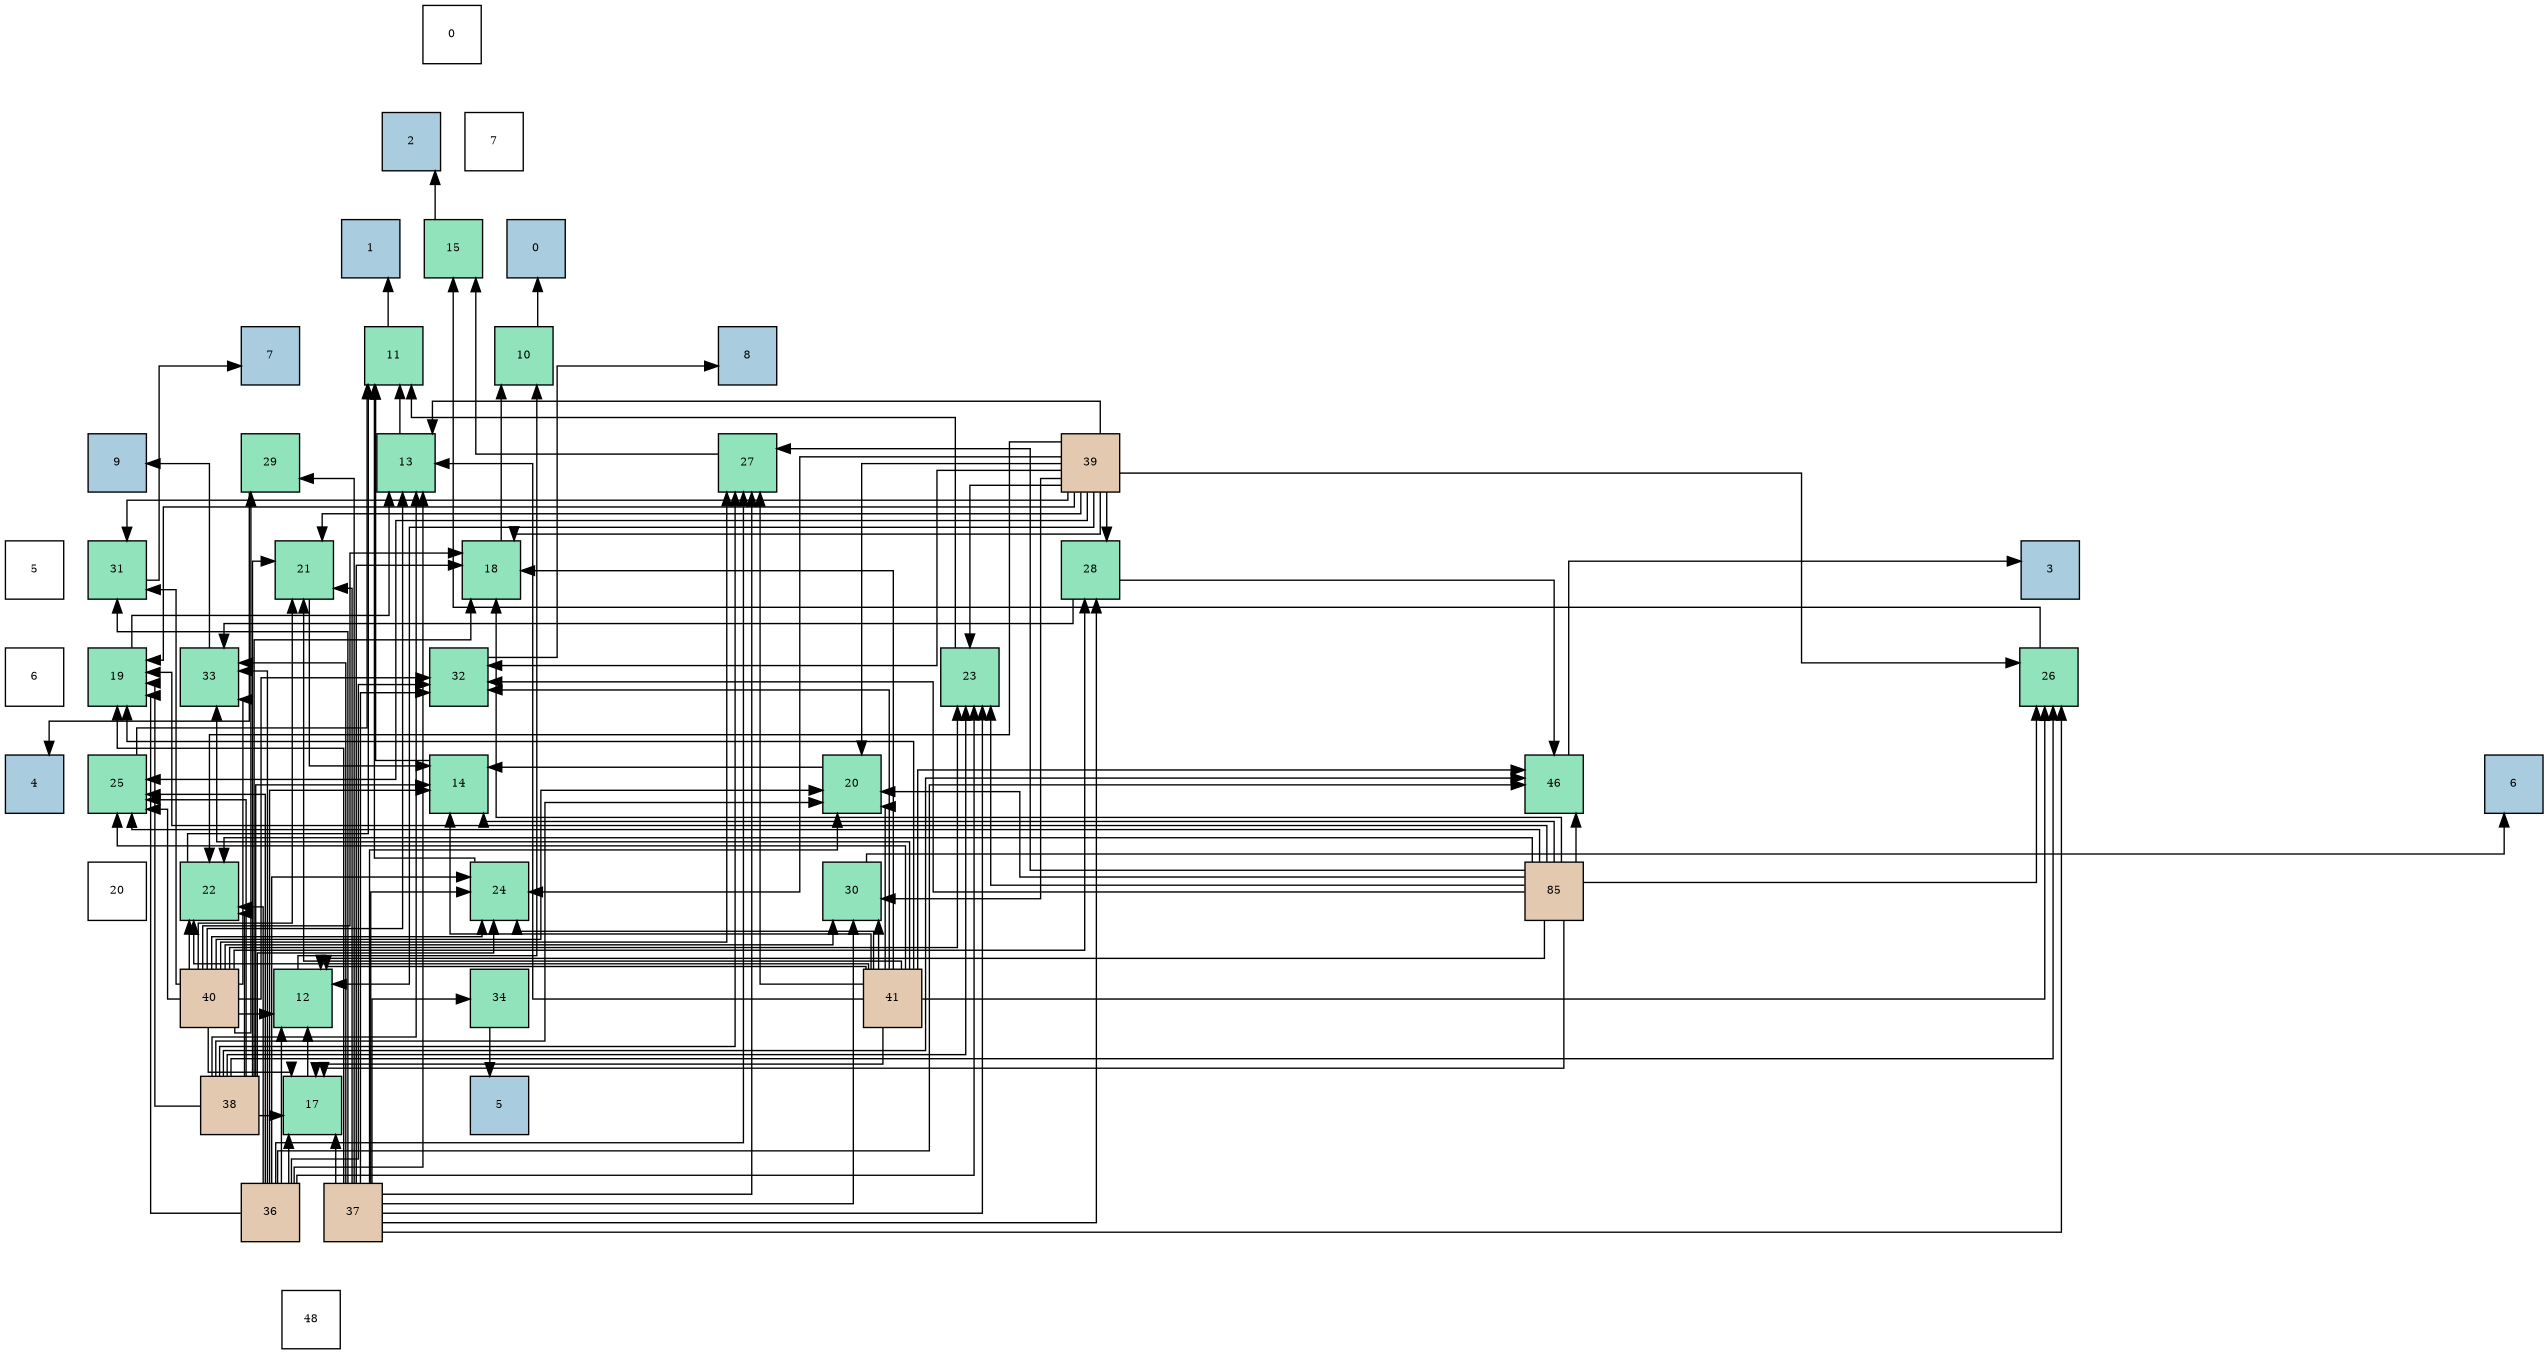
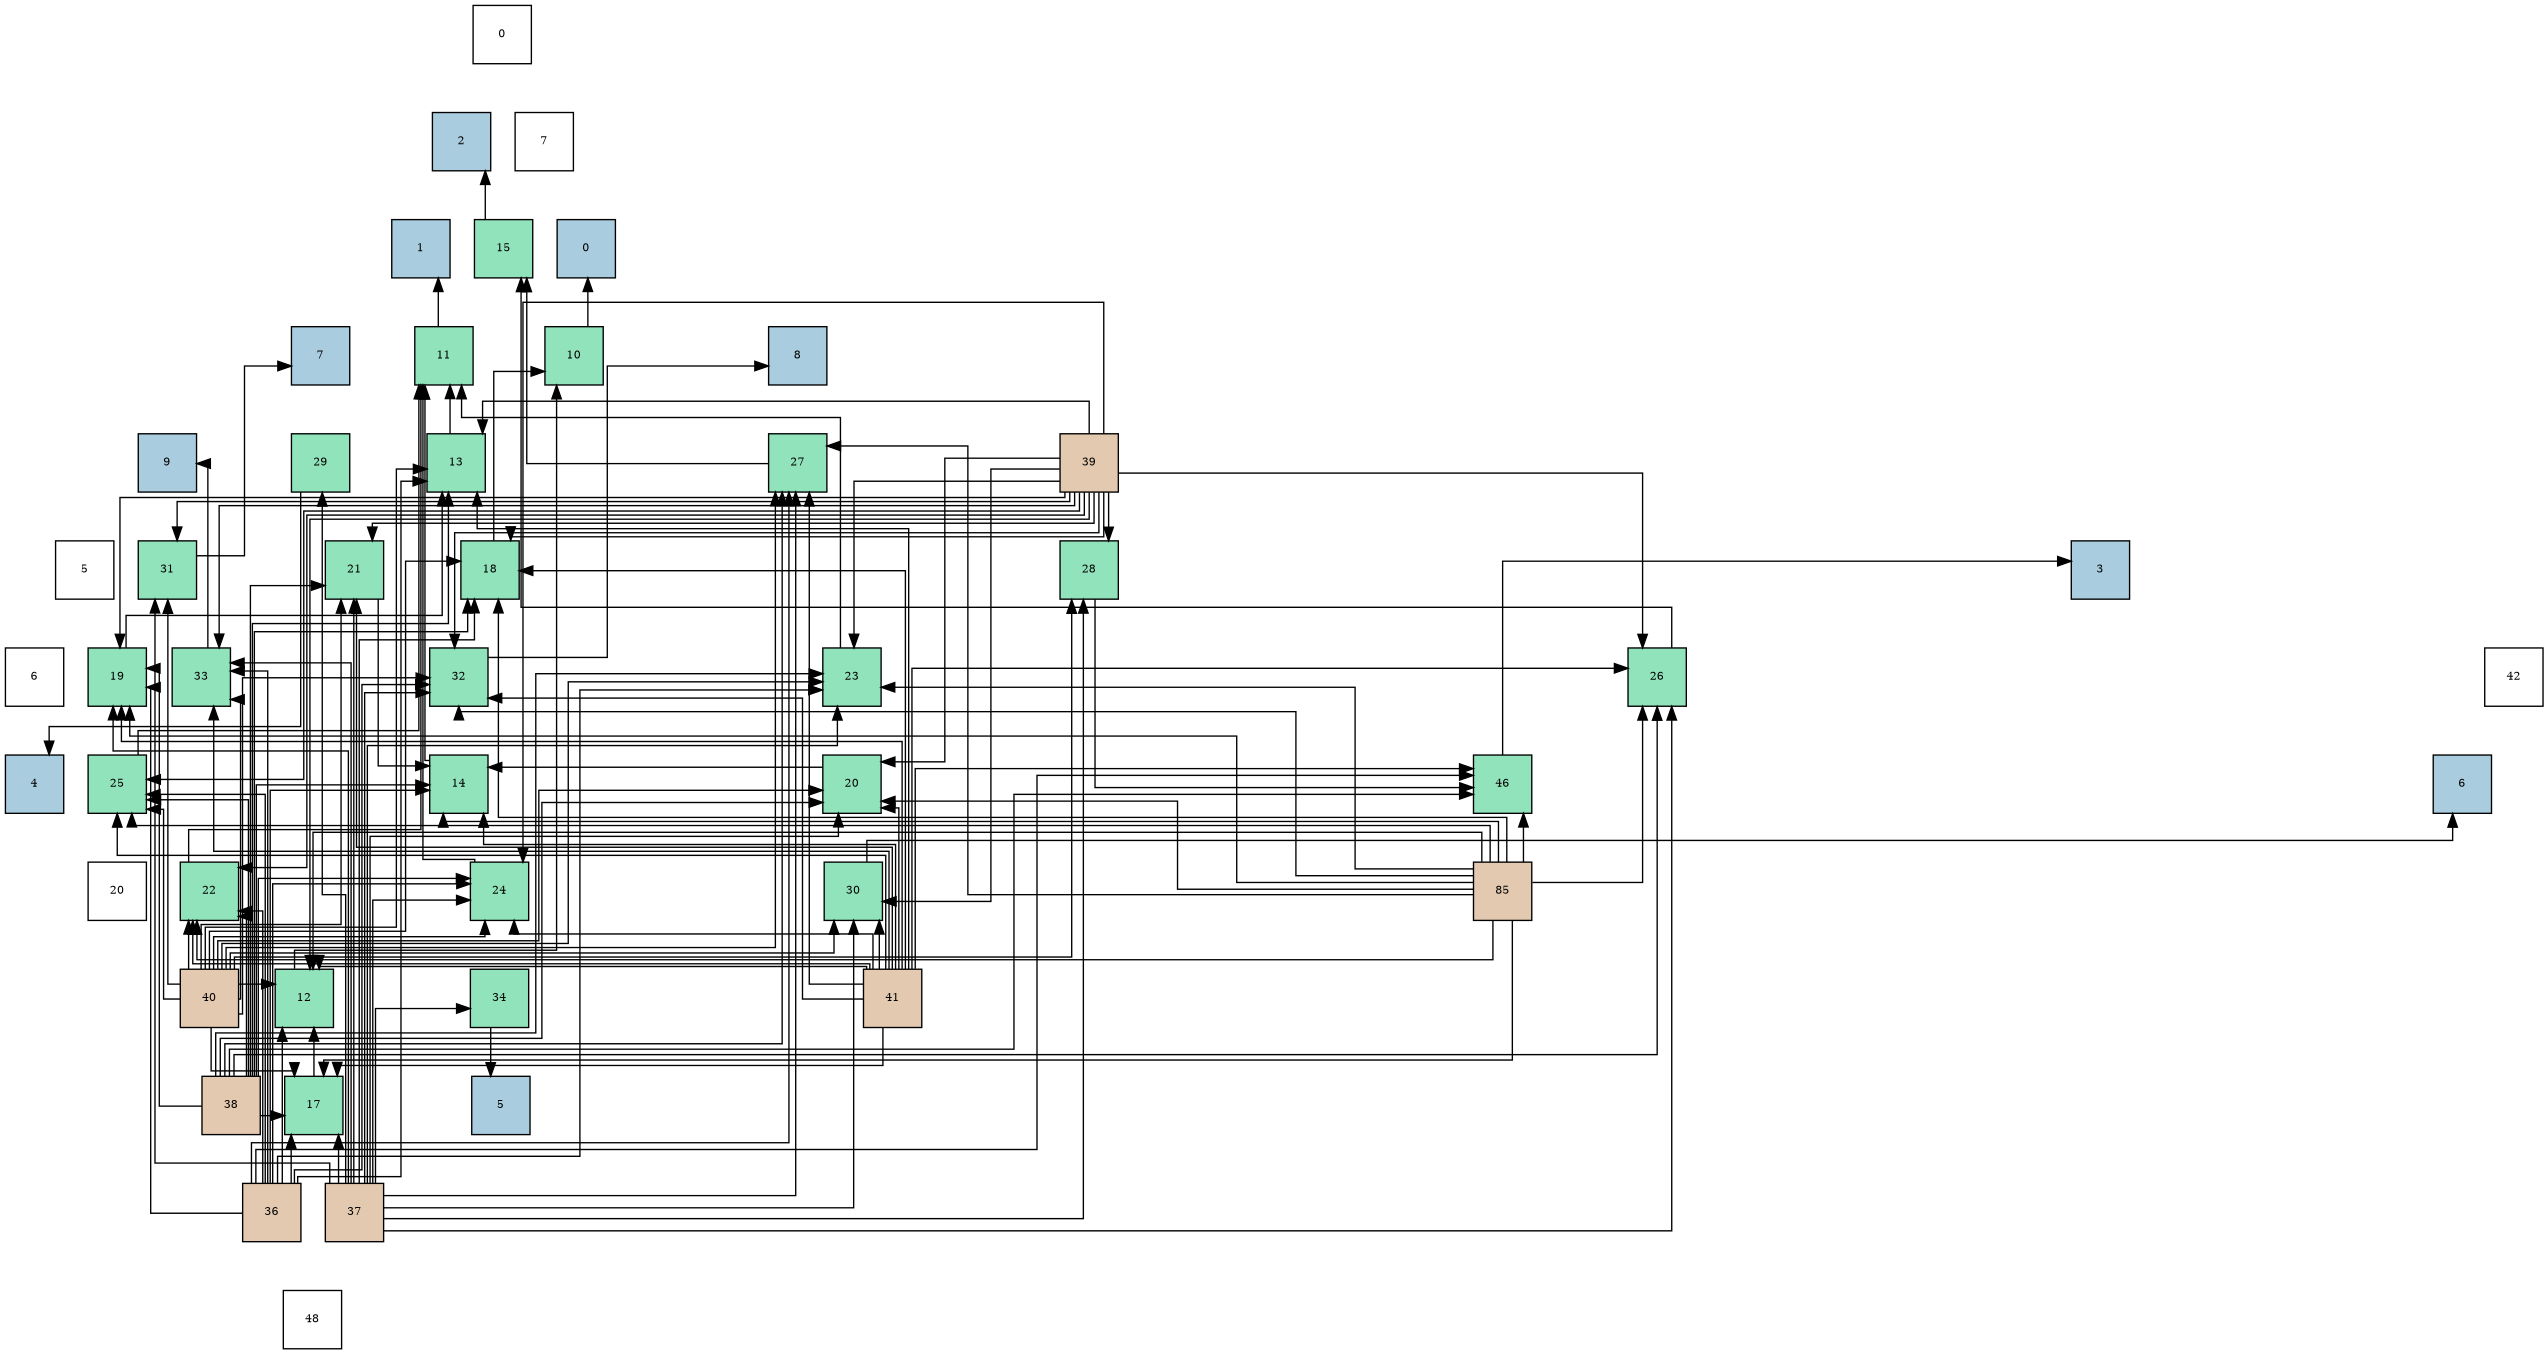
edge "28" -> "33": now "39" -> "33"
node "42": added
edge "40" -> "29": removed
